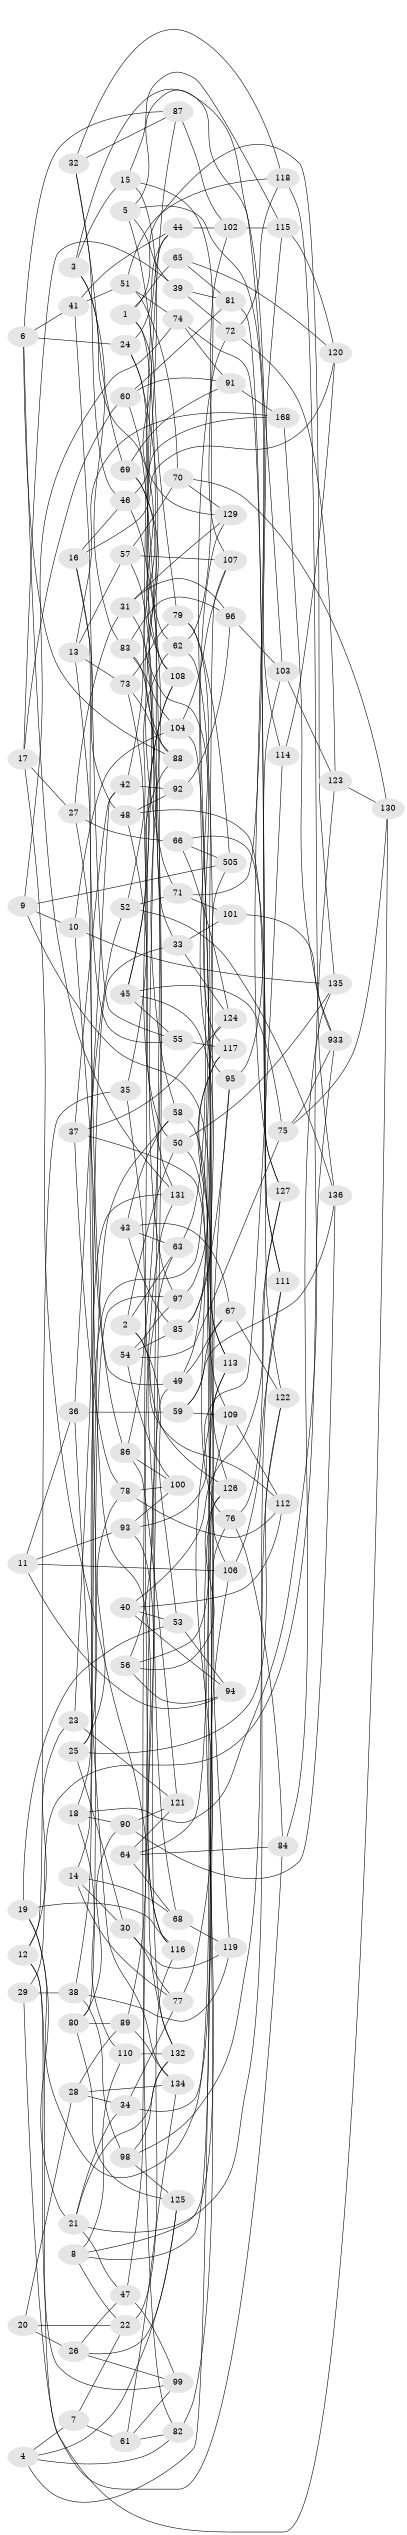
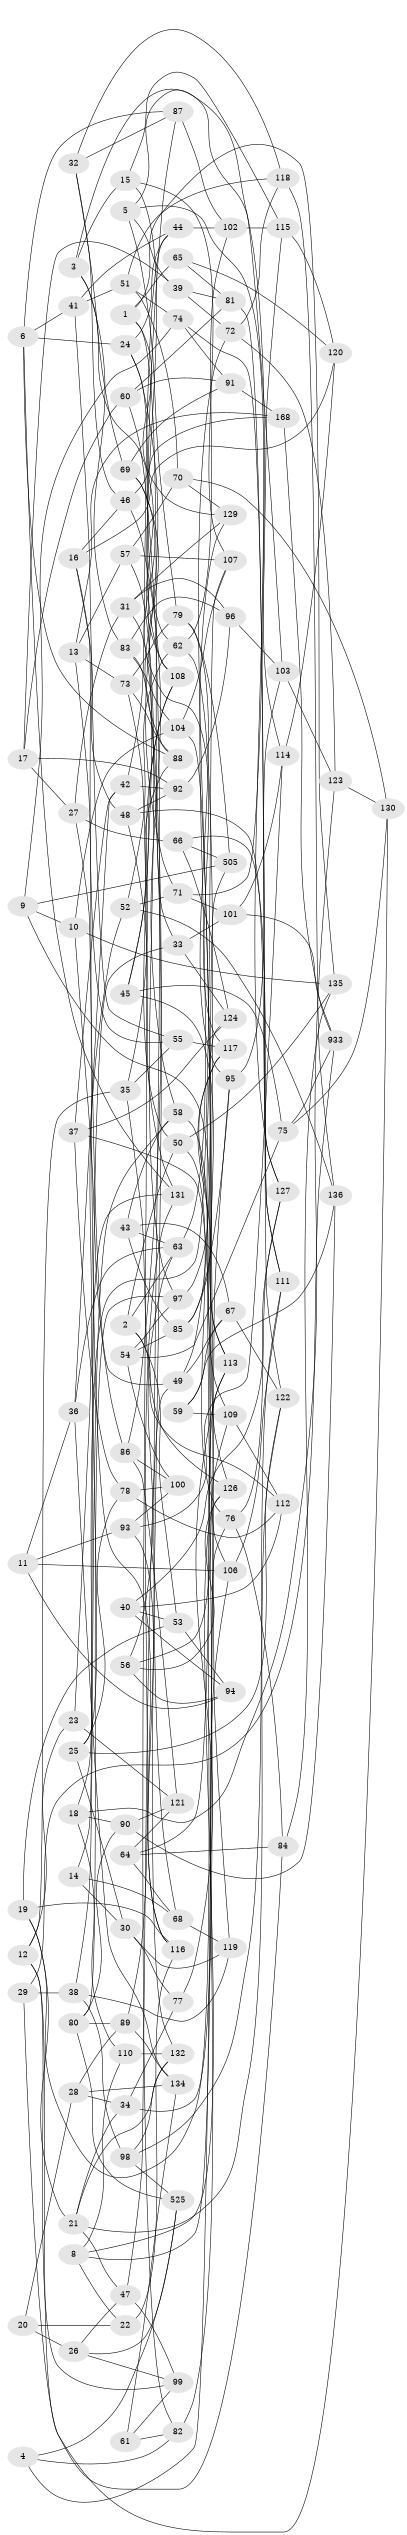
edge "114" -- "101": added
edge "45" -- "55": now "35" -- "55"
edge "17" -- "132": now "17" -- "92"
edge "36" -- "59": now "36" -- "63"
edge "14" -- "77": removed
node "125": label "125" -> "525"
node "7": removed
